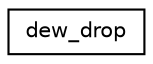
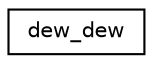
node "dew_drop": label "dew_drop" -> "dew_dew"
